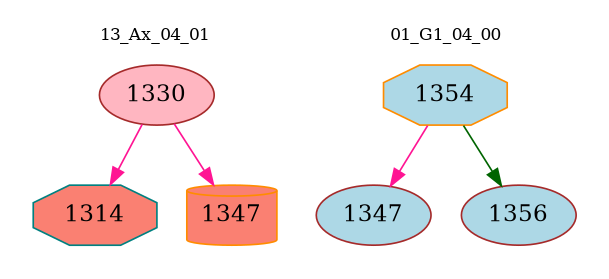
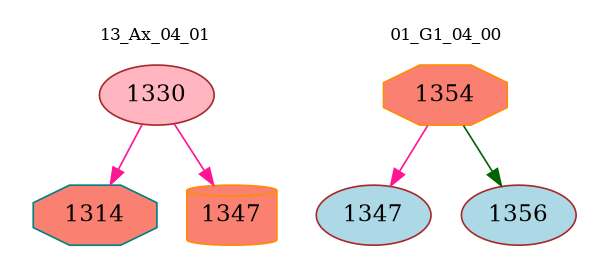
node "1354": fillcolor lightblue -> salmon
